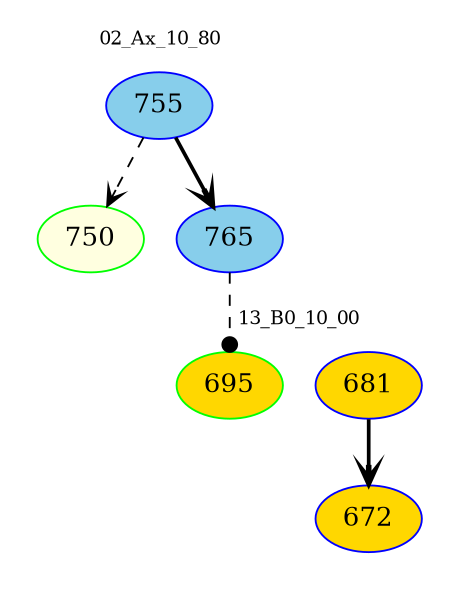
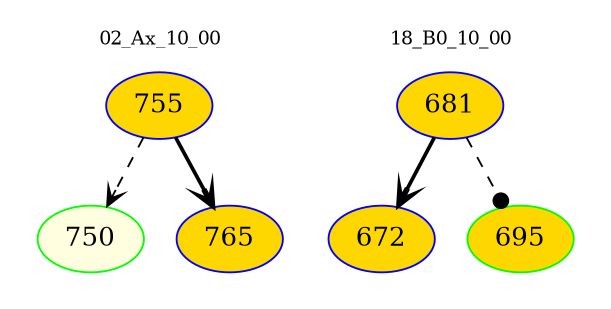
cluster "02_Ax_10_80": label "02_Ax_10_80" -> "02_Ax_10_00"
node "755": fillcolor skyblue -> gold
node "765": fillcolor skyblue -> gold
edge "765" -> "695": now "681" -> "695"
cluster "13_B0_10_00": label "13_B0_10_00" -> "18_B0_10_00"
